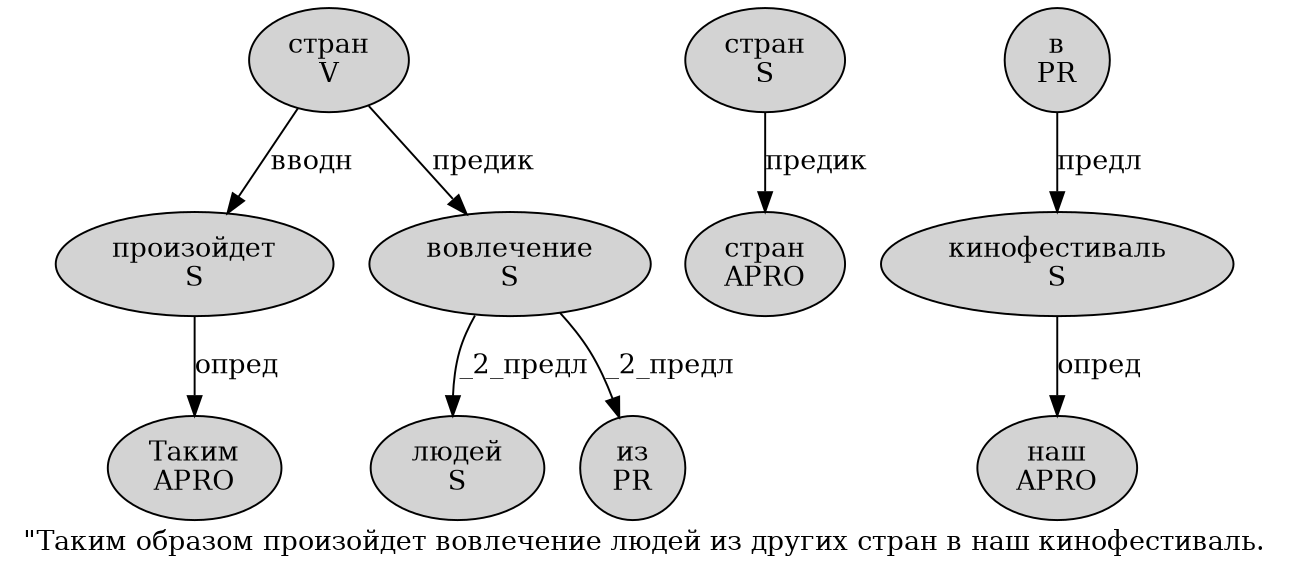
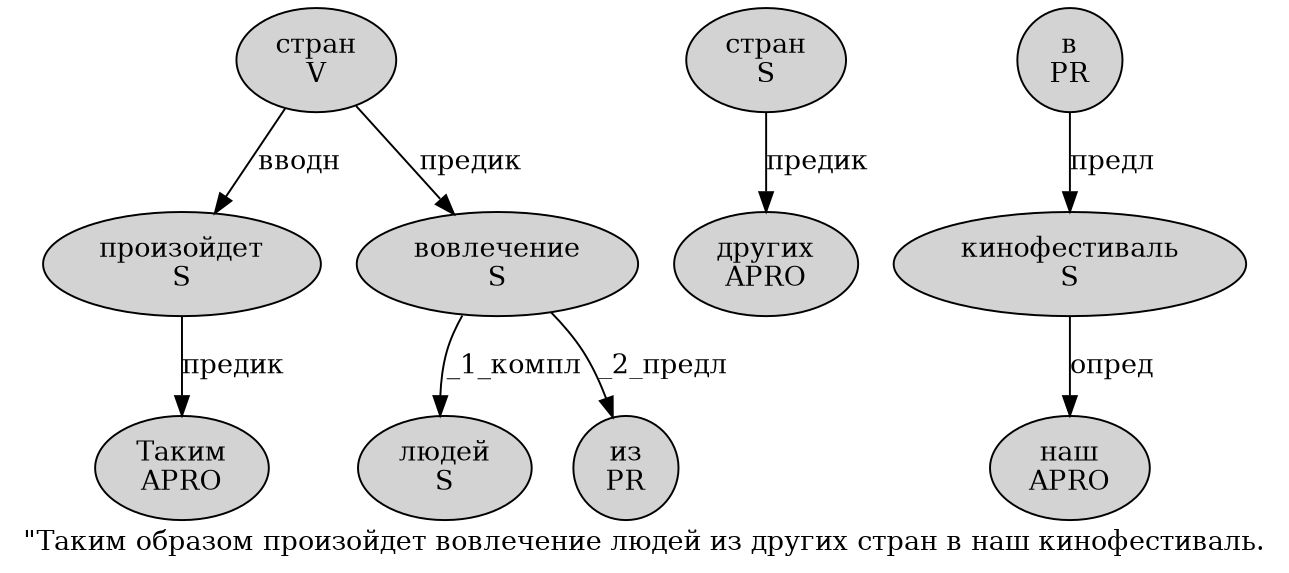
node "стран APRO": label "стран APRO" -> "других APRO"
edge "произойдет S" -> "Таким APRO": label "опред" -> "предик"
edge "вовлечение S" -> "людей S": label "_2_предл" -> "_1_компл"
